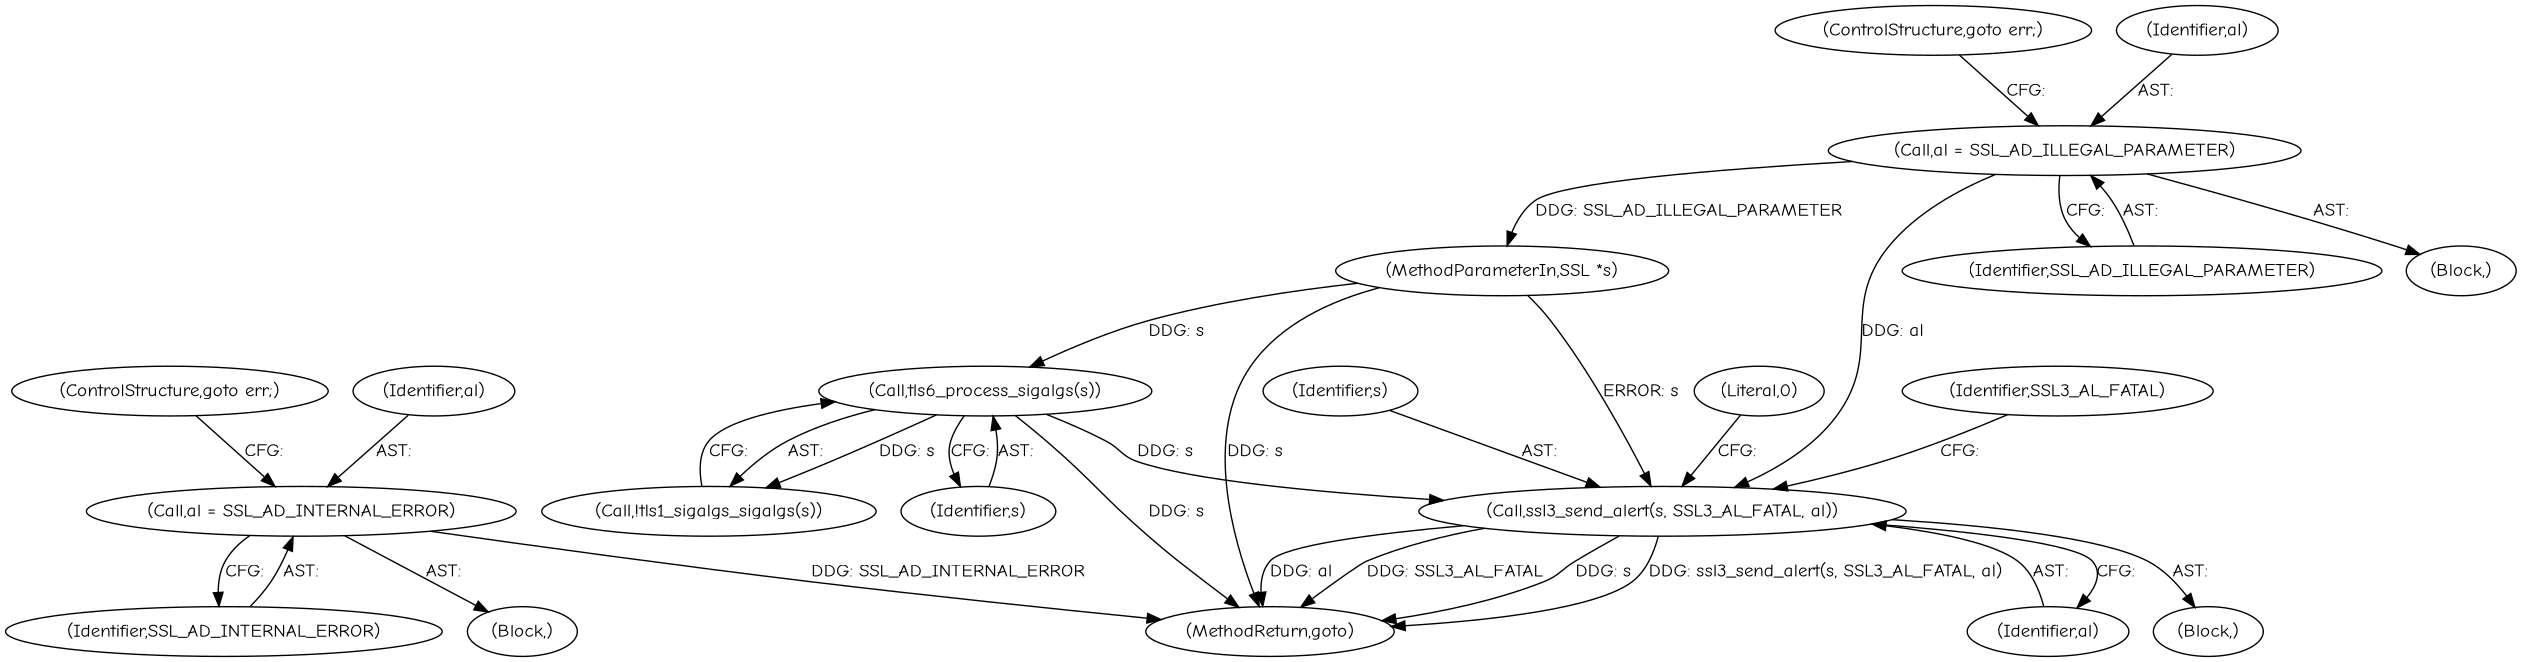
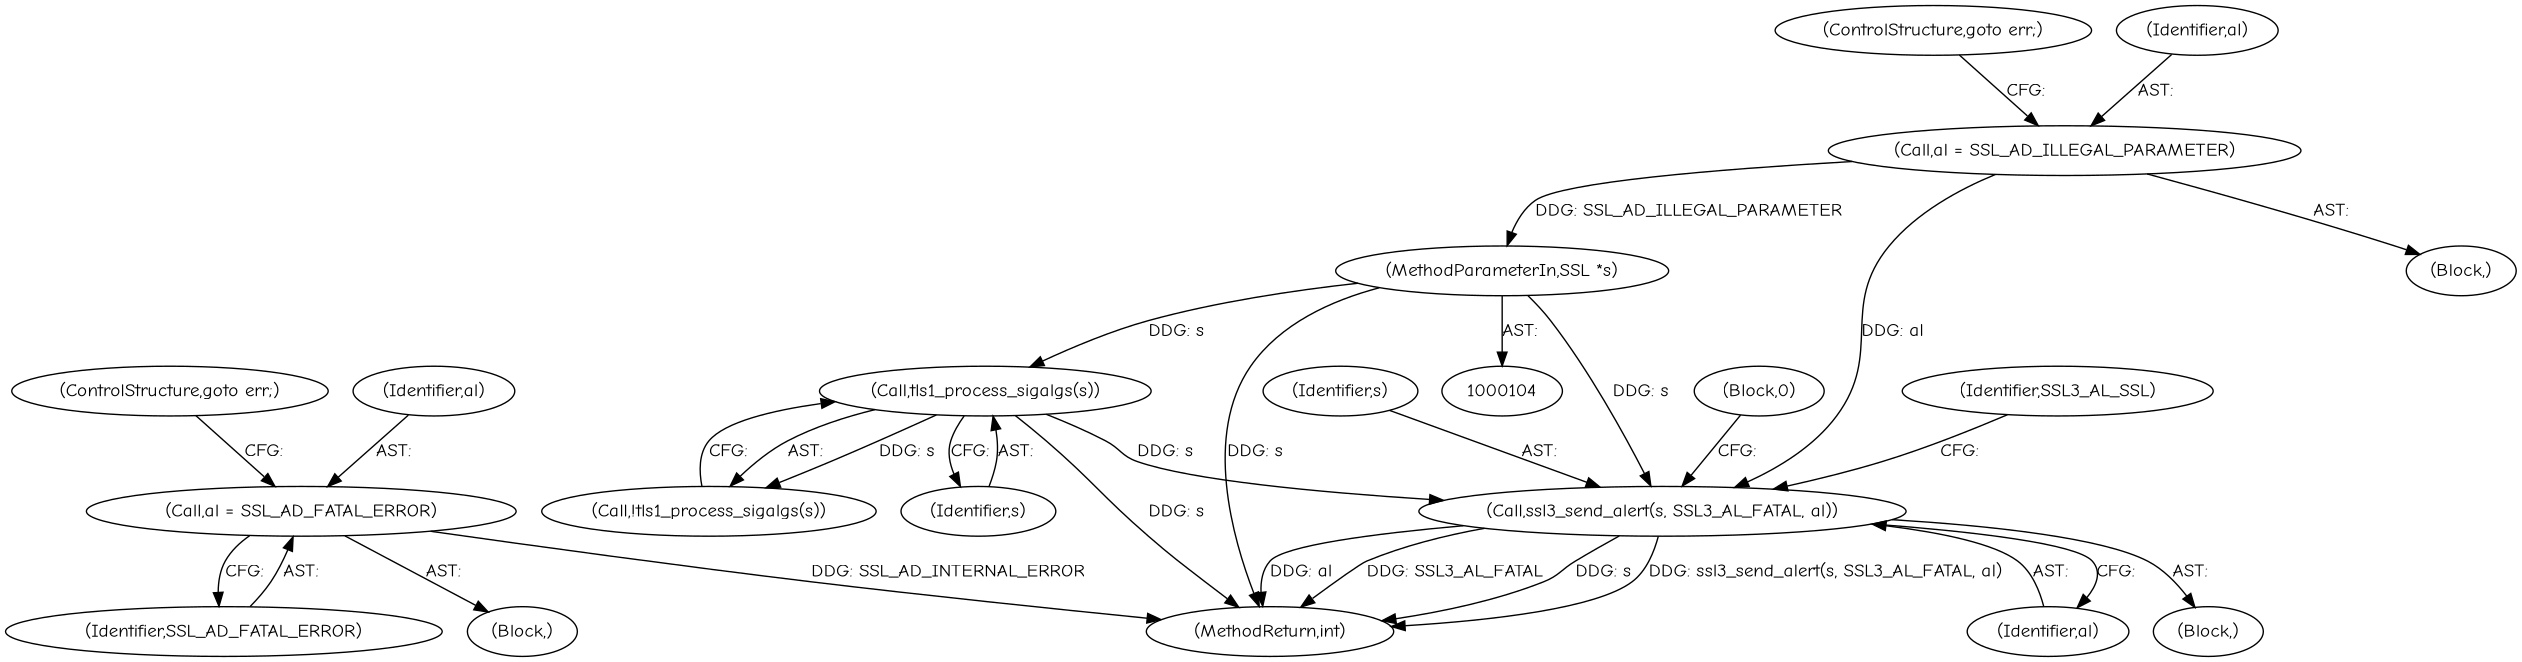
node "(Identifier,SSL_AD_ILLEGAL_PARAMETER)": removed
node "(Call,tls6_process_sigalgs(s))": label "(Call,tls6_process_sigalgs(s))" -> "(Call,tls1_process_sigalgs(s))"
node "1000104": added
edge "(MethodParameterIn,SSL *s)" -> "(Call,ssl3_send_alert(s, SSL3_AL_FATAL, al))": label "ERROR: s" -> "DDG: s"
node "(Literal,0)": label "(Literal,0)" -> "(Block,0)"
node "(Identifier,SSL3_AL_FATAL)": label "(Identifier,SSL3_AL_FATAL)" -> "(Identifier,SSL3_AL_SSL)"
node "(Call,al = SSL_AD_INTERNAL_ERROR)": label "(Call,al = SSL_AD_INTERNAL_ERROR)" -> "(Call,al = SSL_AD_FATAL_ERROR)"
node "(Call,!tls1_sigalgs_sigalgs(s))": label "(Call,!tls1_sigalgs_sigalgs(s))" -> "(Call,!tls1_process_sigalgs(s))"
node "(Identifier,SSL_AD_INTERNAL_ERROR)": label "(Identifier,SSL_AD_INTERNAL_ERROR)" -> "(Identifier,SSL_AD_FATAL_ERROR)"
node "(MethodReturn,goto)": label "(MethodReturn,goto)" -> "(MethodReturn,int)"
